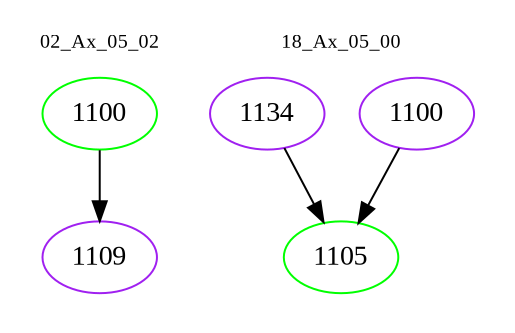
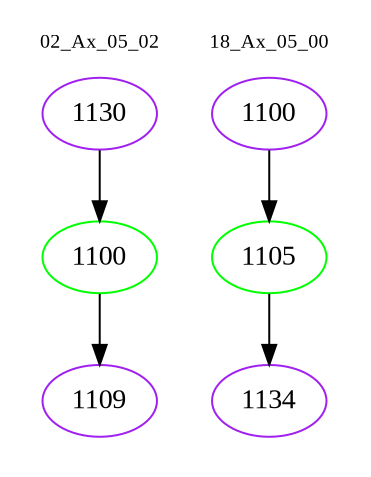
node "1130": added
edge "1134" -> "1105": reversed
